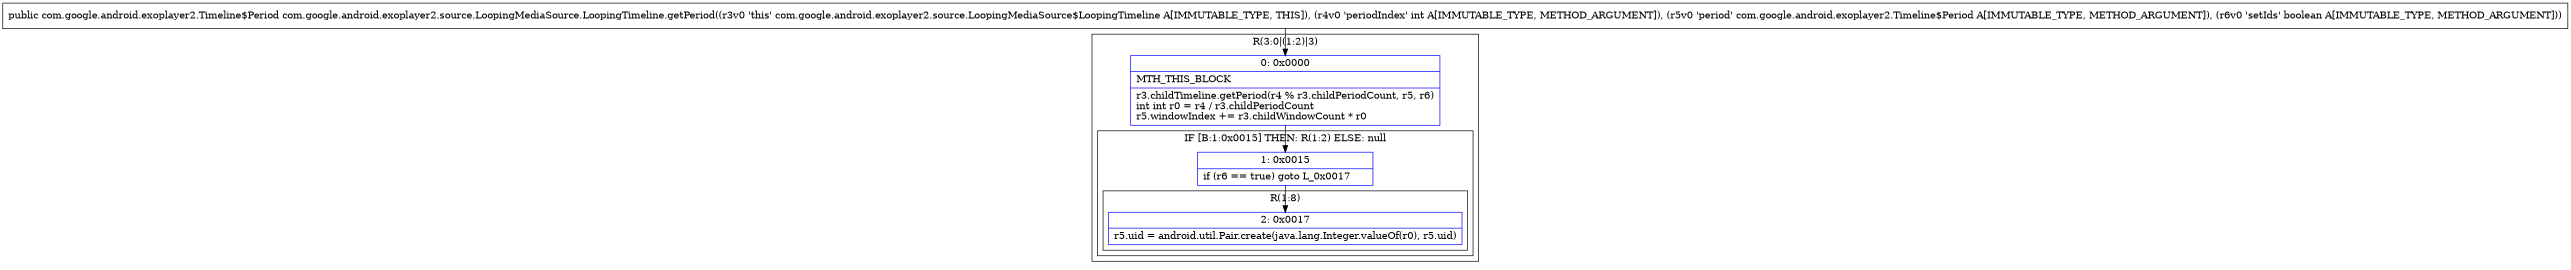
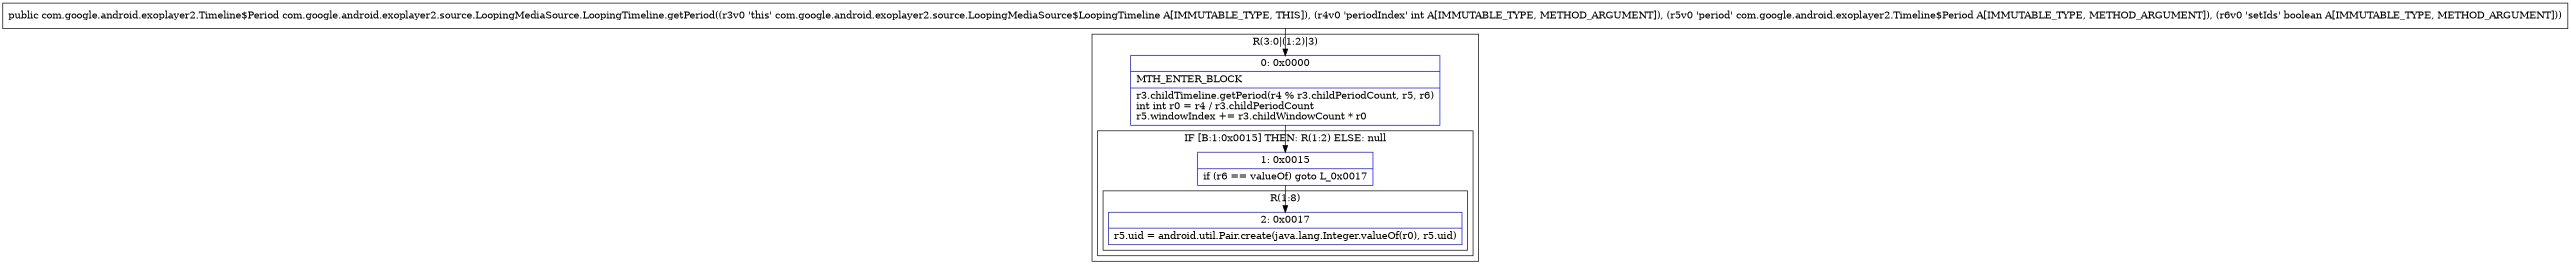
node "0: 0x0000": text "MTH_THIS_BLOCK" -> "MTH_ENTER_BLOCK"
node "1: 0x0015": text "if (r6 == true) goto L_0x0017" -> "if (r6 == valueOf) goto L_0x0017"
